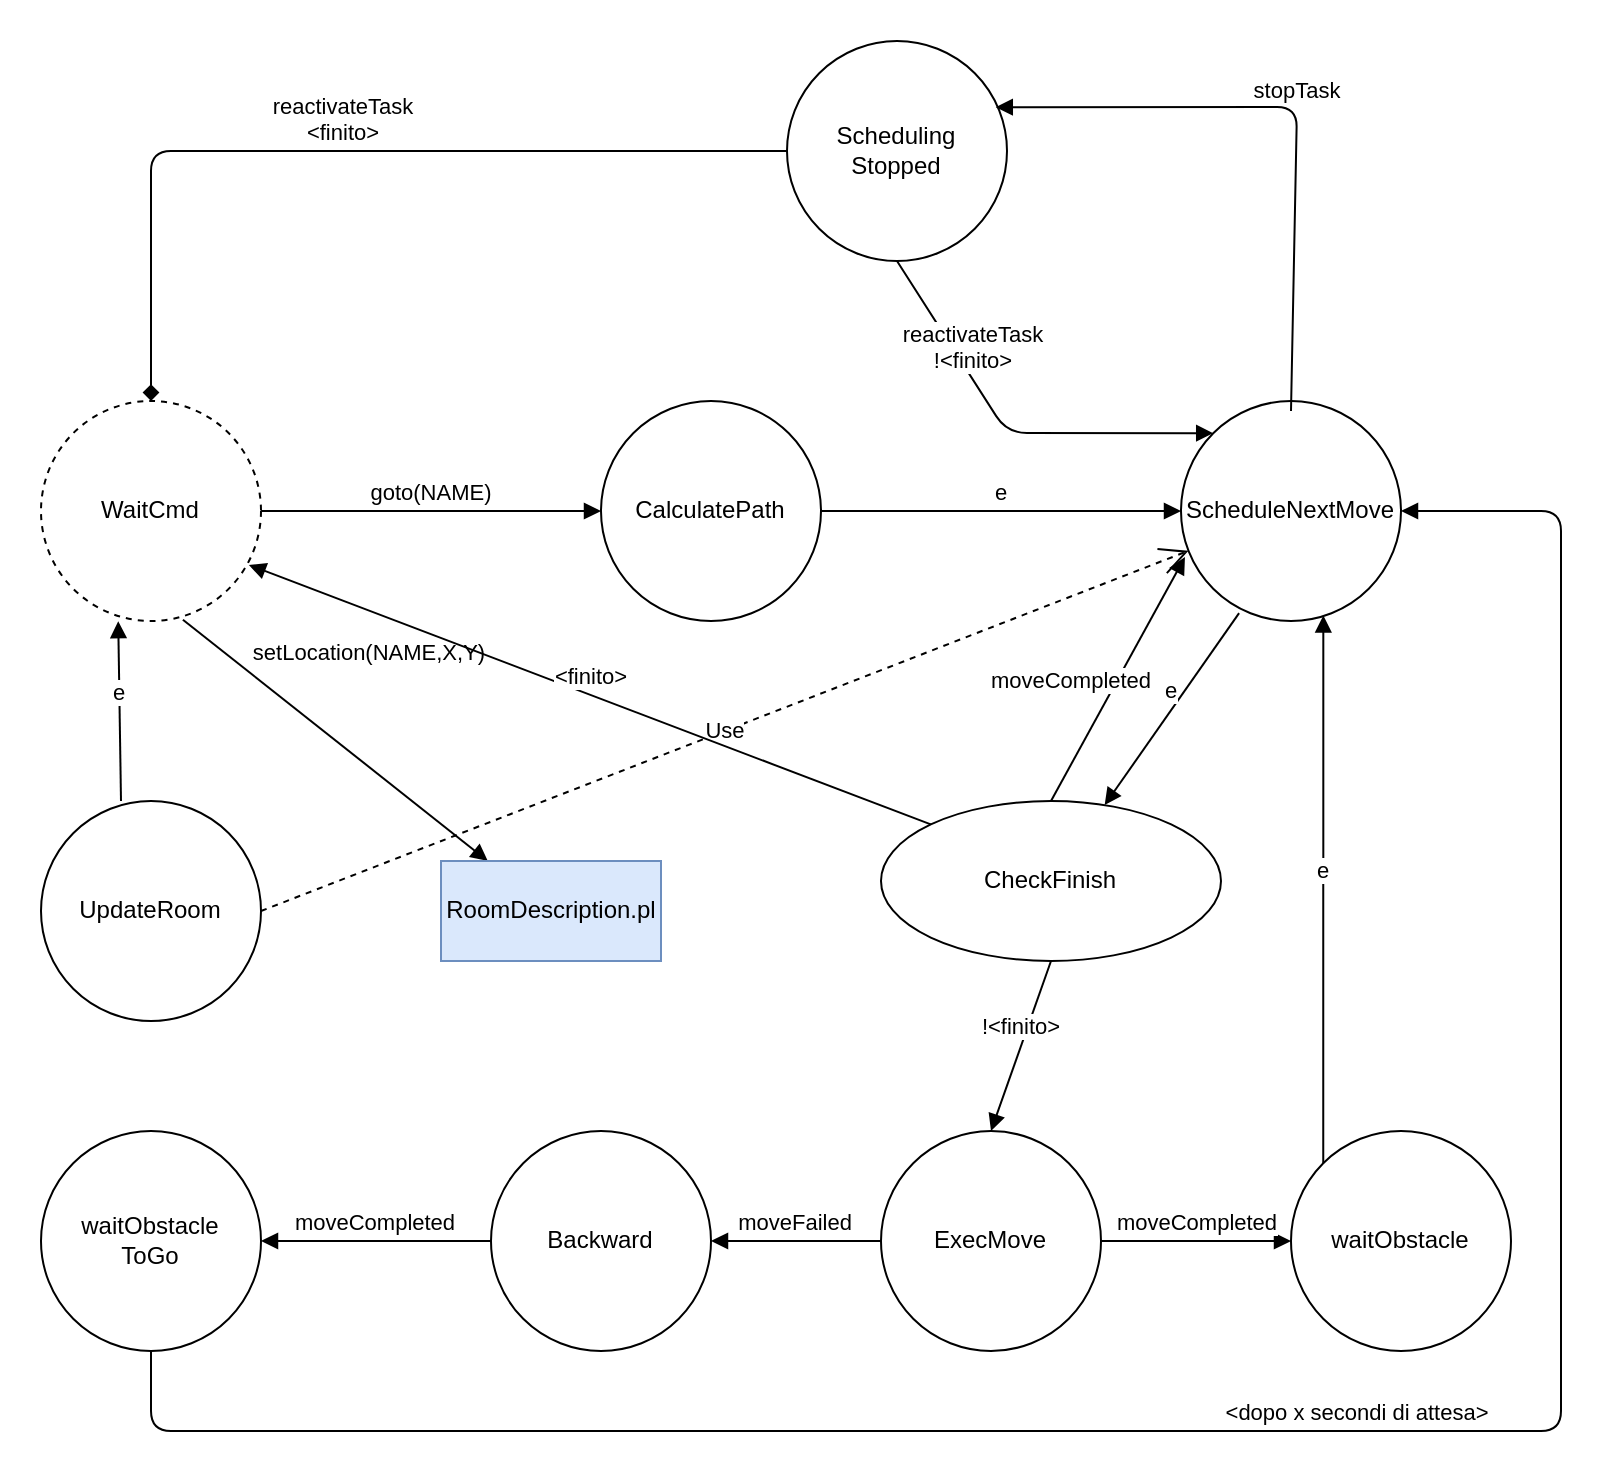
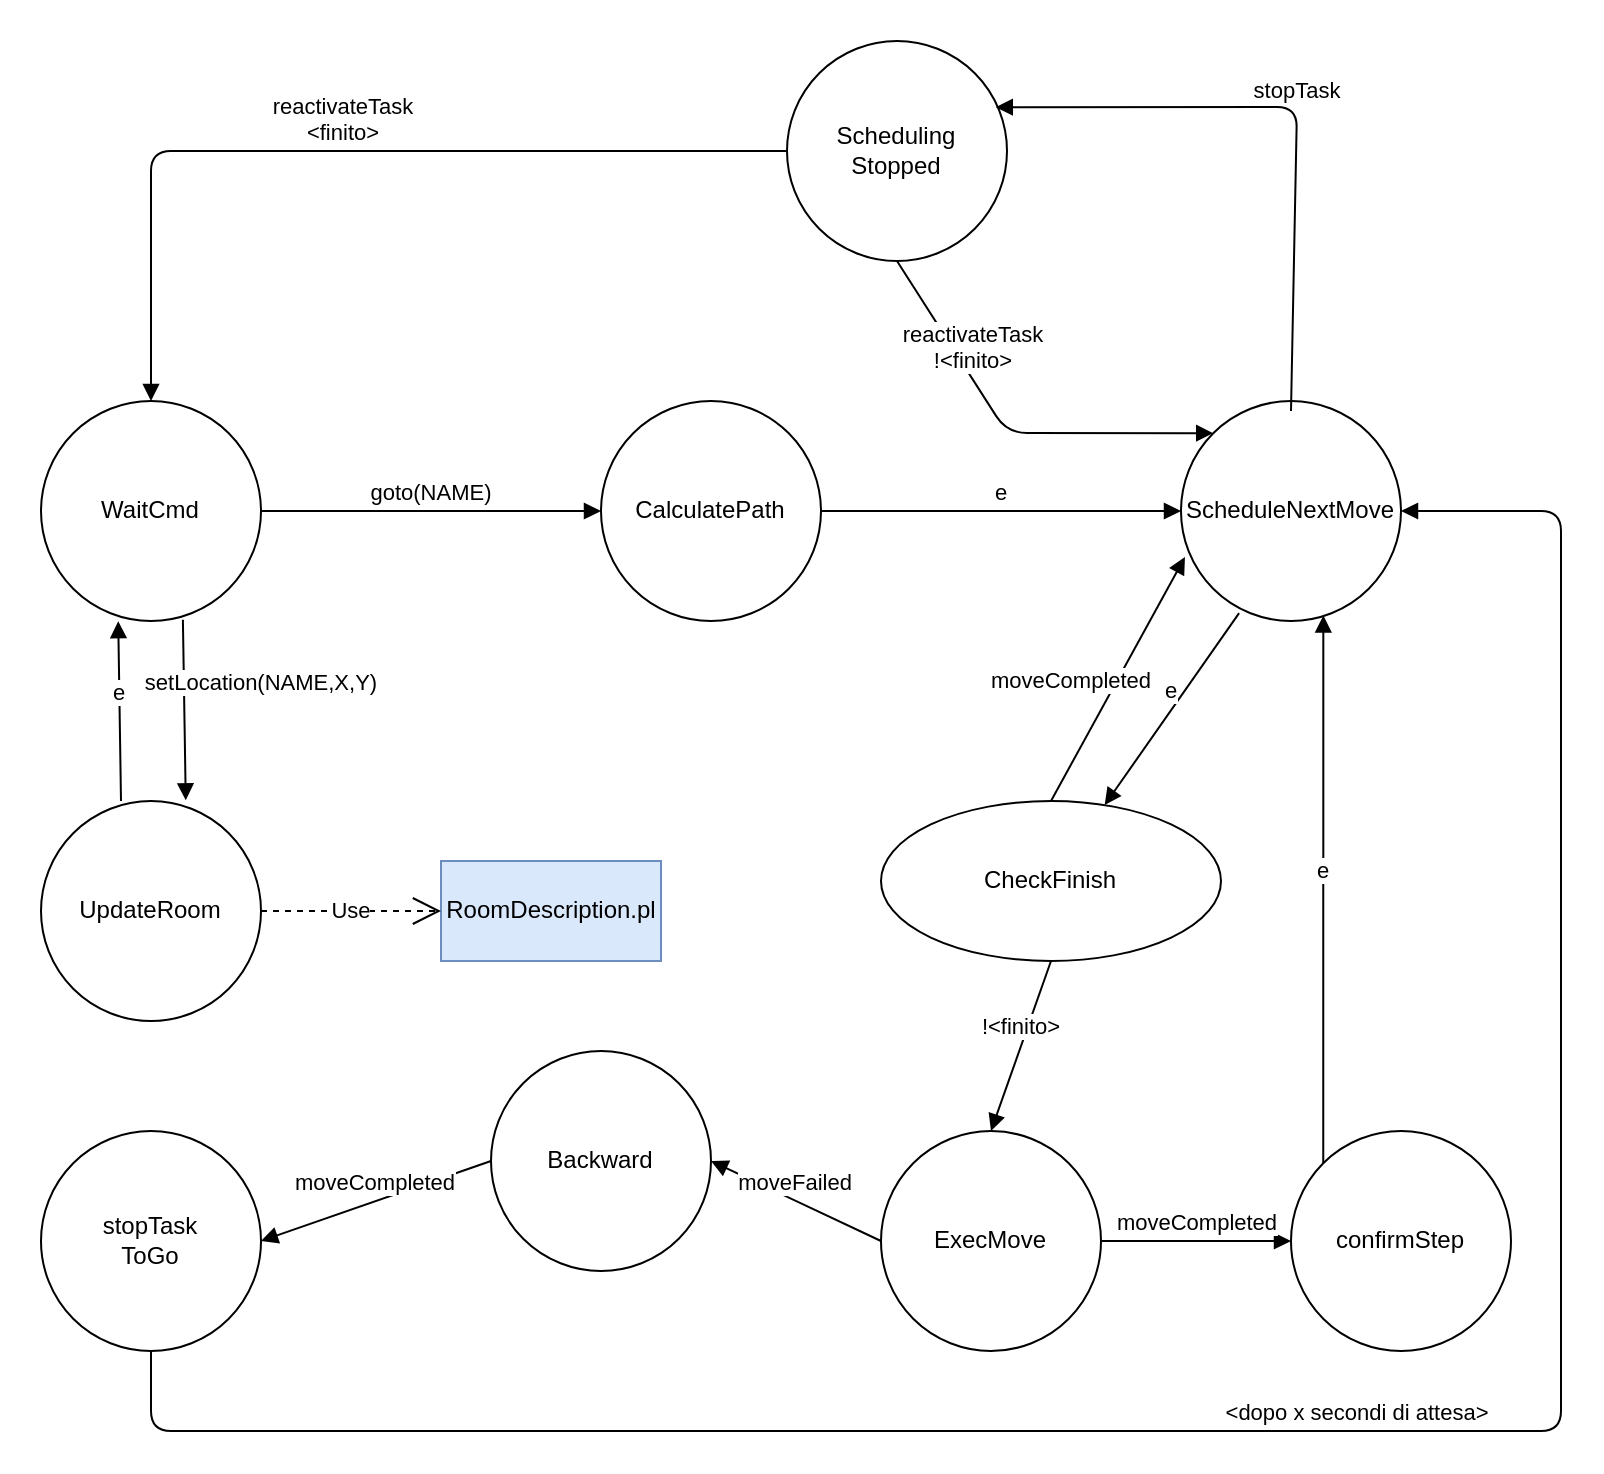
edge "Scheduling Stopped" -> "WaitCmd": arrowhead diamond -> block
node "WaitCmd": style dashed -> solid
edge "CheckFinish" -> "WaitCmd": removed, label "<finito>"
edge "UpdateRoom" -> "ScheduleNextMove": now "UpdateRoom" -> "RoomDescription.pl"
edge "WaitCmd" -> "RoomDescription.pl": now "WaitCmd" -> "UpdateRoom"
node "waitObstacle ToGo": label "waitObstacle ToGo" -> "stopTask ToGo"
node "Backward": moved (601, 1241) -> (601, 1161)
node "waitObstacle": label "waitObstacle" -> "confirmStep"
